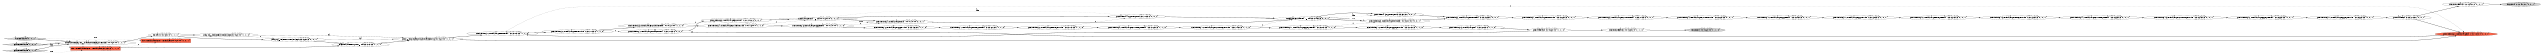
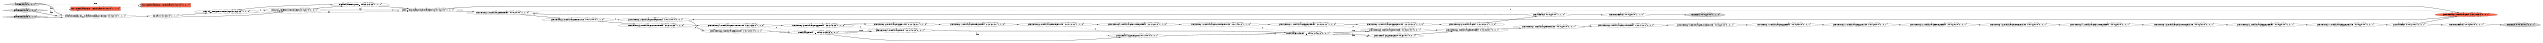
edge "List<VmDiskStatisticsVO> vmDiskStats@@@2@@@['1', '1', '0']" -> "PreparedStatement pstmt = null@@@7@@@['1', '1', '1']": now "String sql = UPDATE_VM_DISK_STATS@@@6@@@['1', '1', '0']" -> "PreparedStatement pstmt = null@@@7@@@['1', '1', '1']"
edge "updateVmDiskStats['0', '1', '0']" -> "List<VmDiskStatisticsVO> vmDiskStats@@@2@@@['1', '1', '0']": label "true" -> "false"
